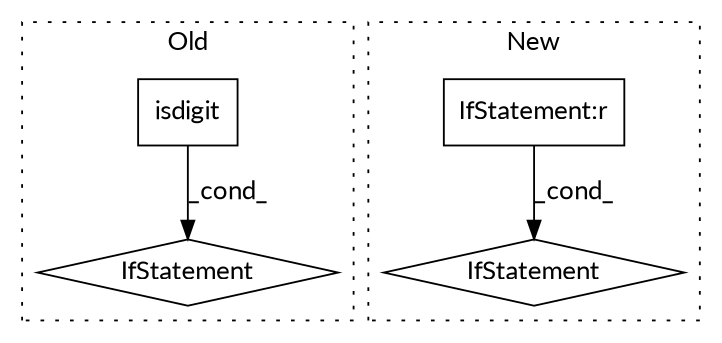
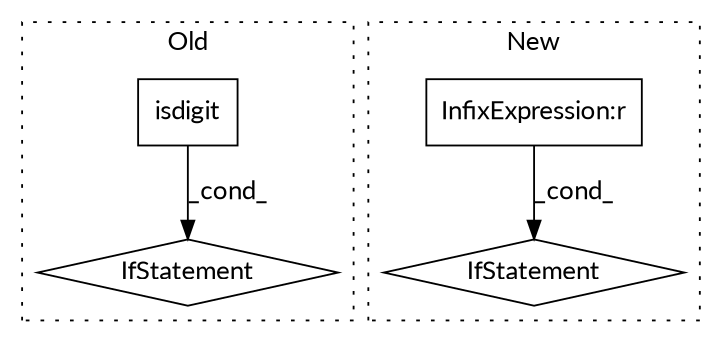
node "IfStatement:r": label "IfStatement:r" -> "InfixExpression:r"
